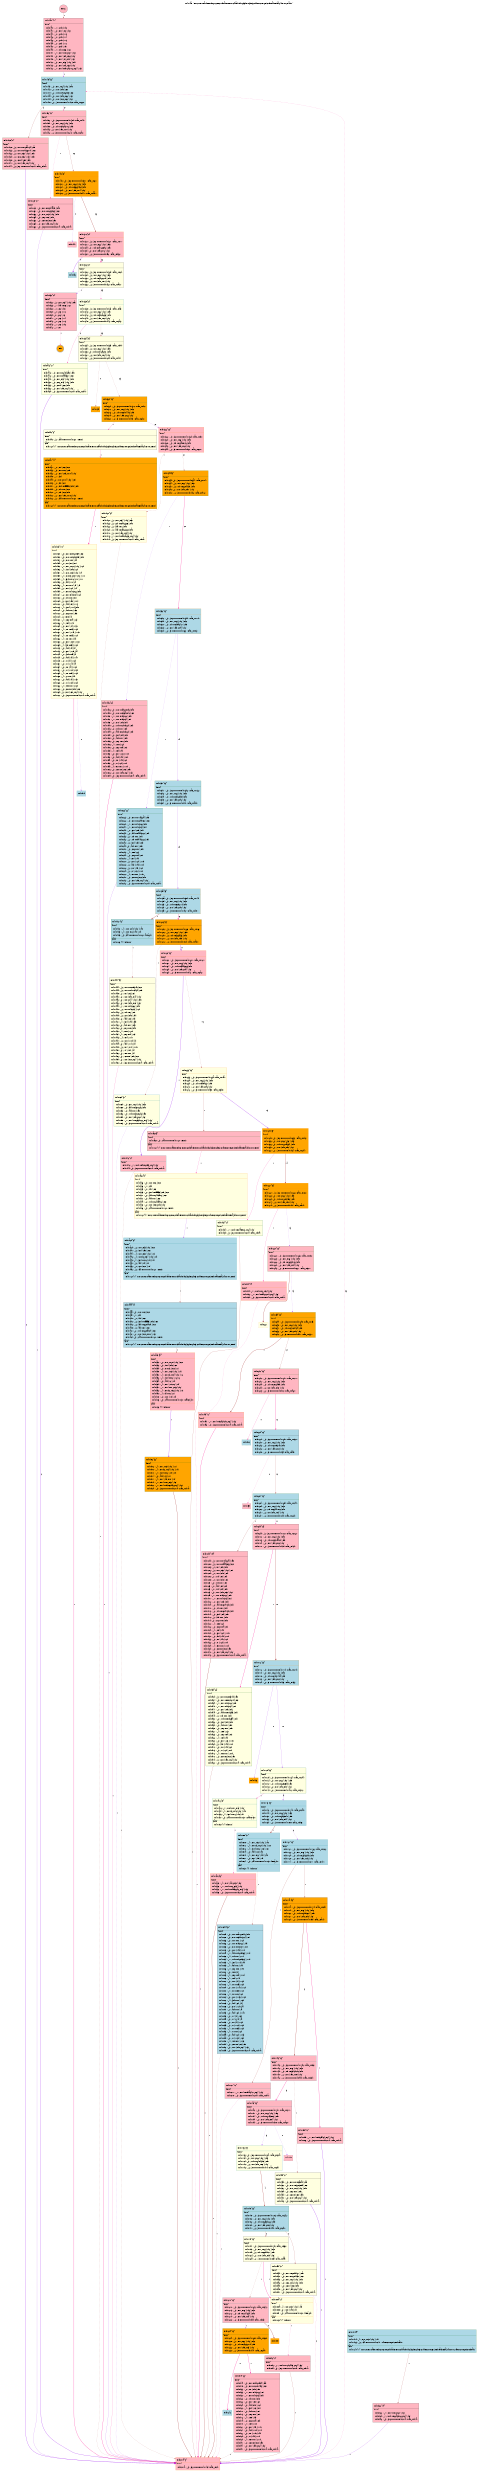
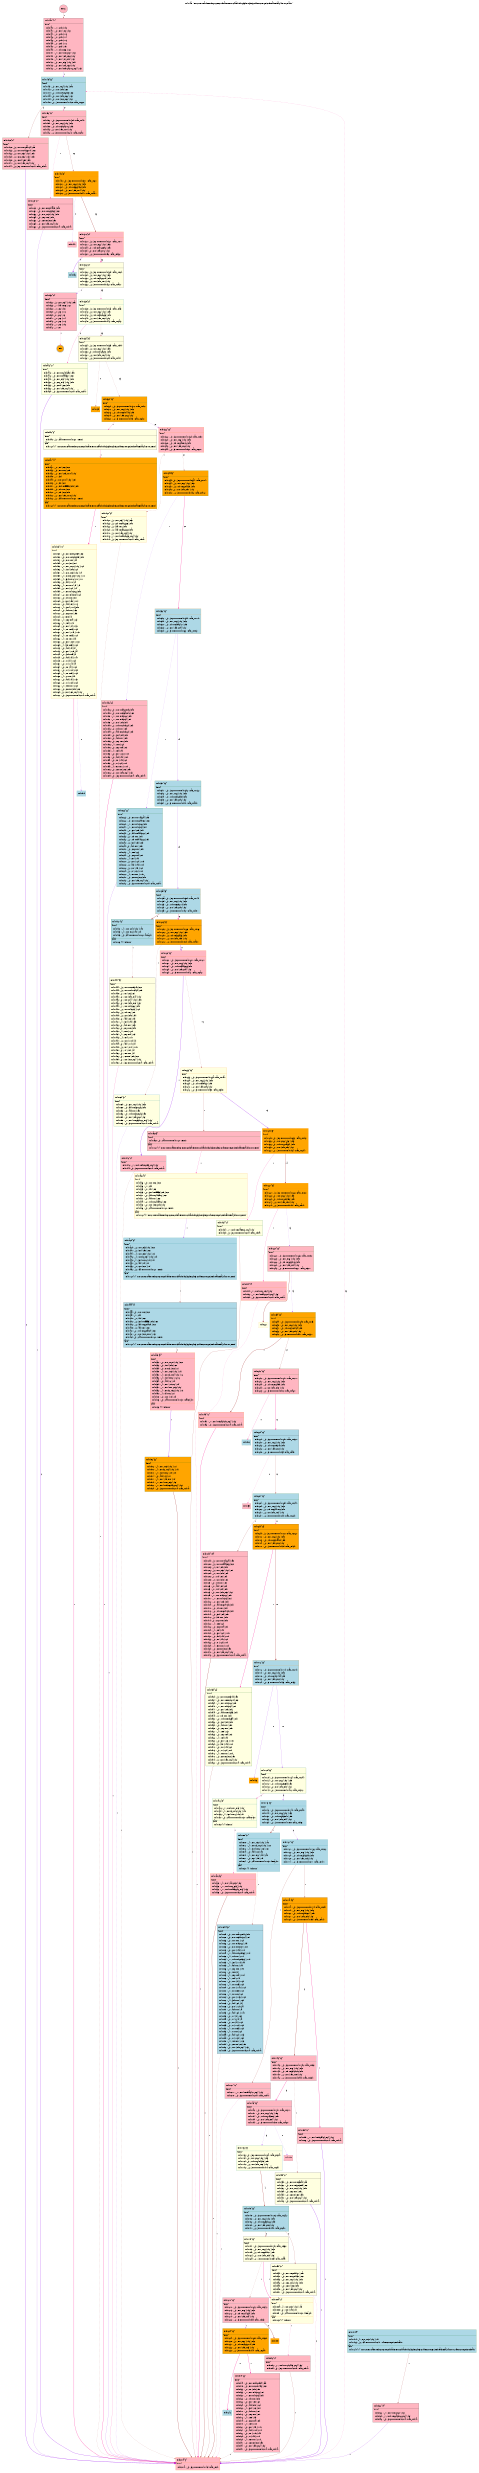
node "0x4016fd [25]": fillcolor lightpink -> orange
